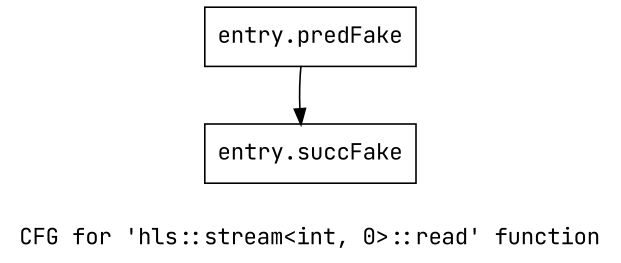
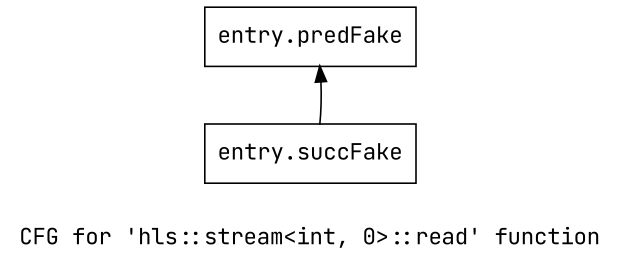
edge "entry.predFake" -> "entry.succFake": reversed
